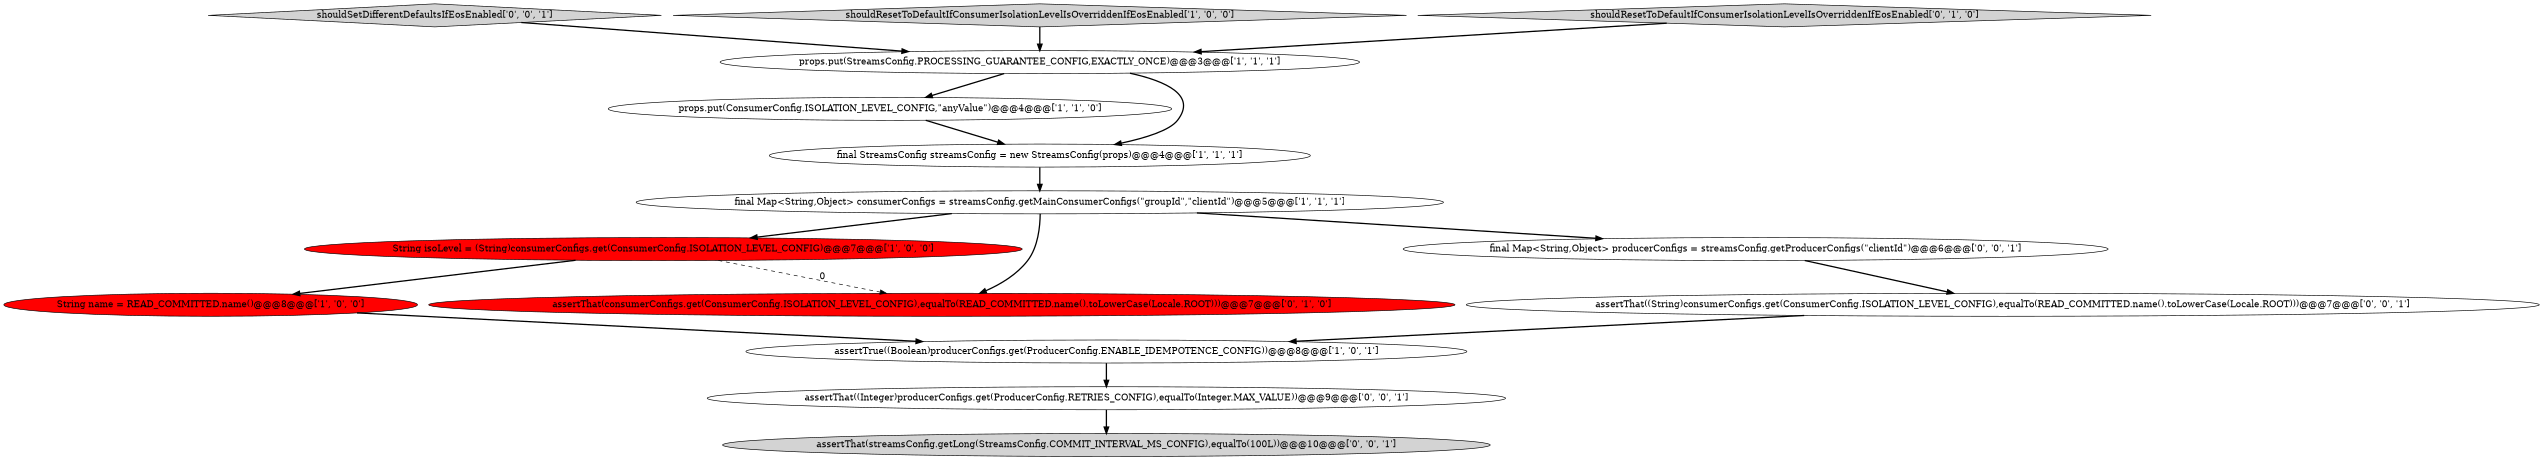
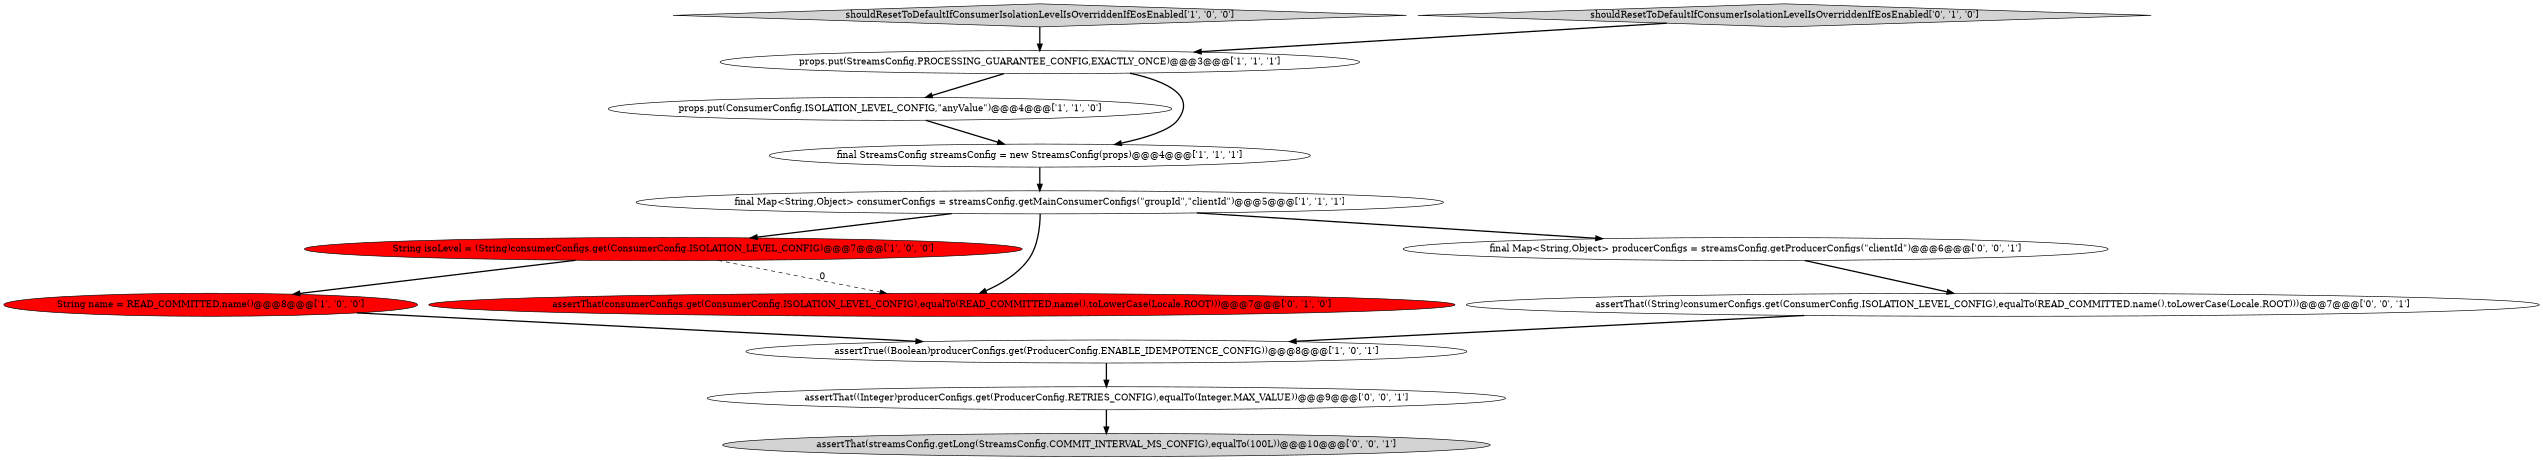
node "shouldSetDifferentDefaultsIfEosEnabled['0', '0', '1']": removed
